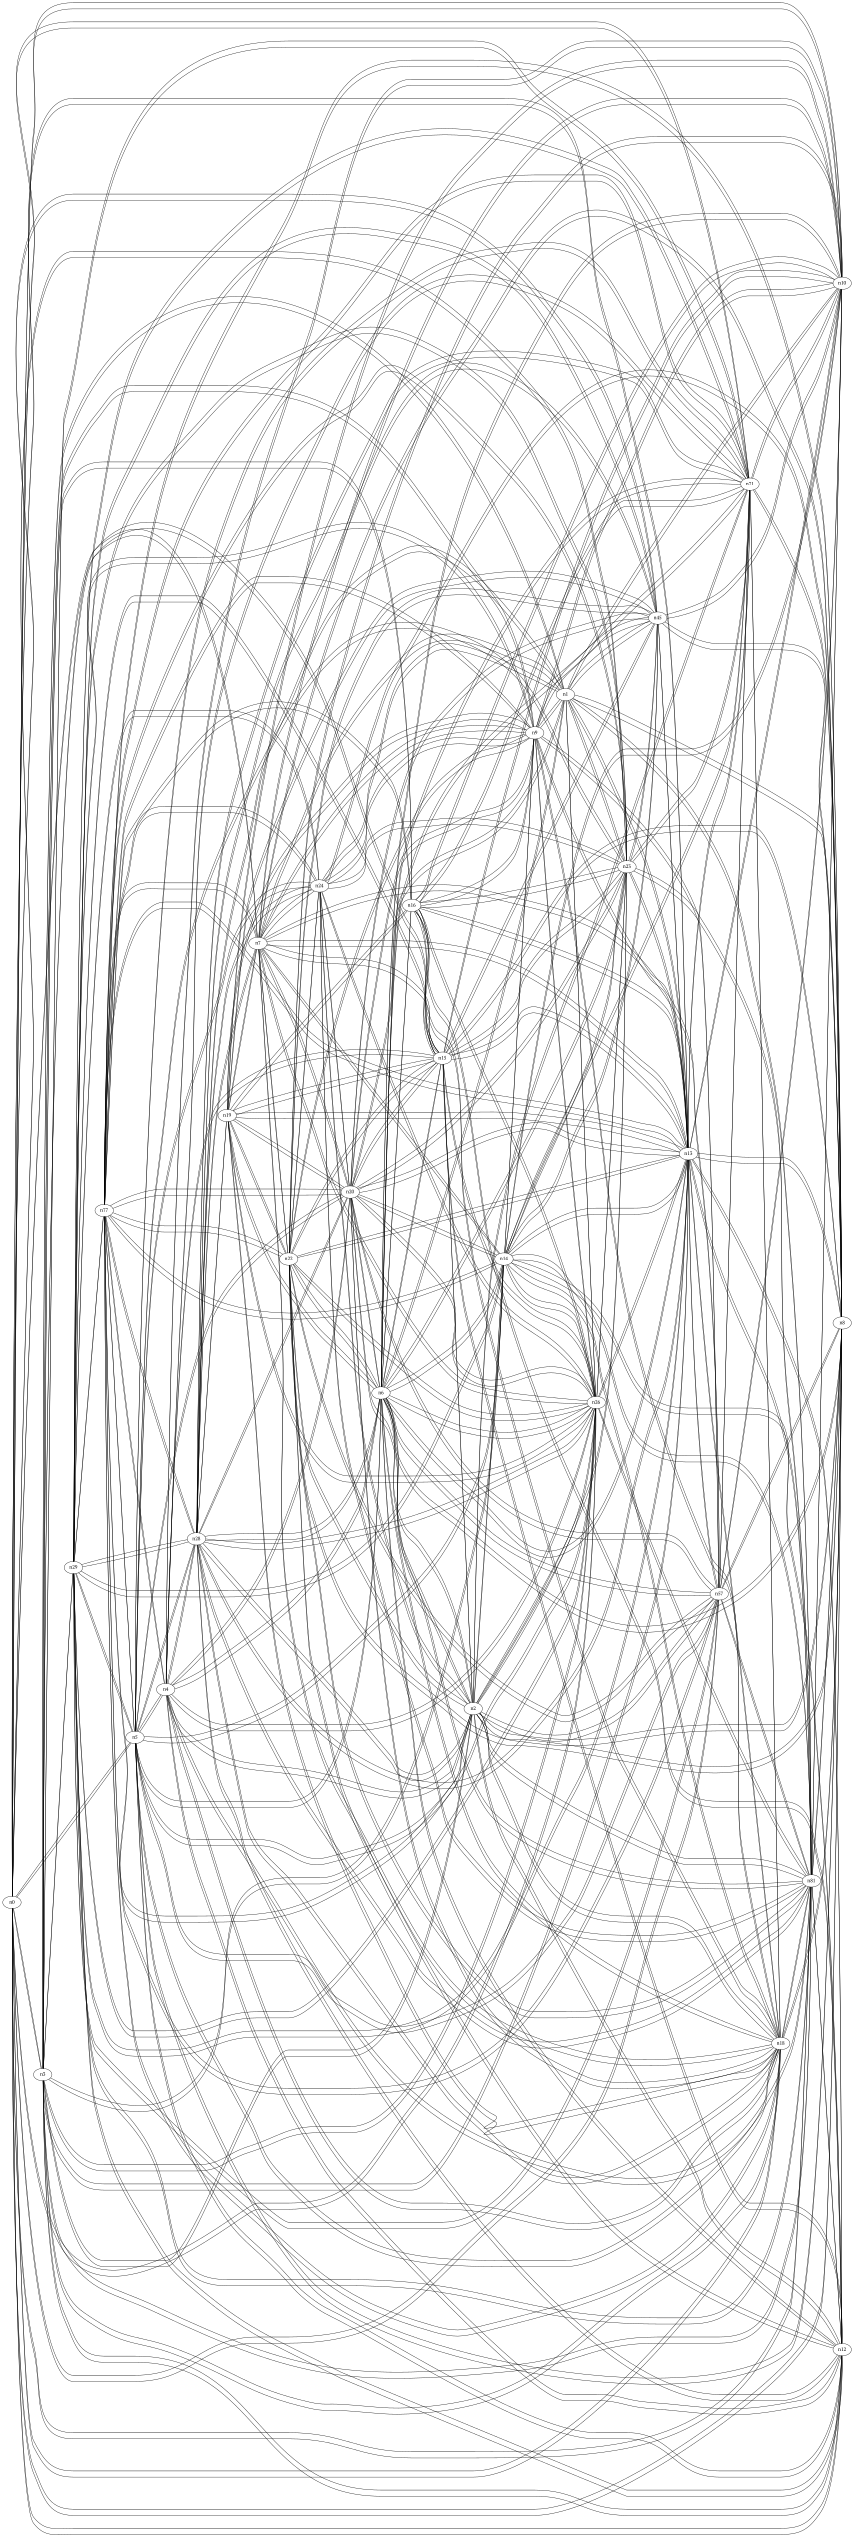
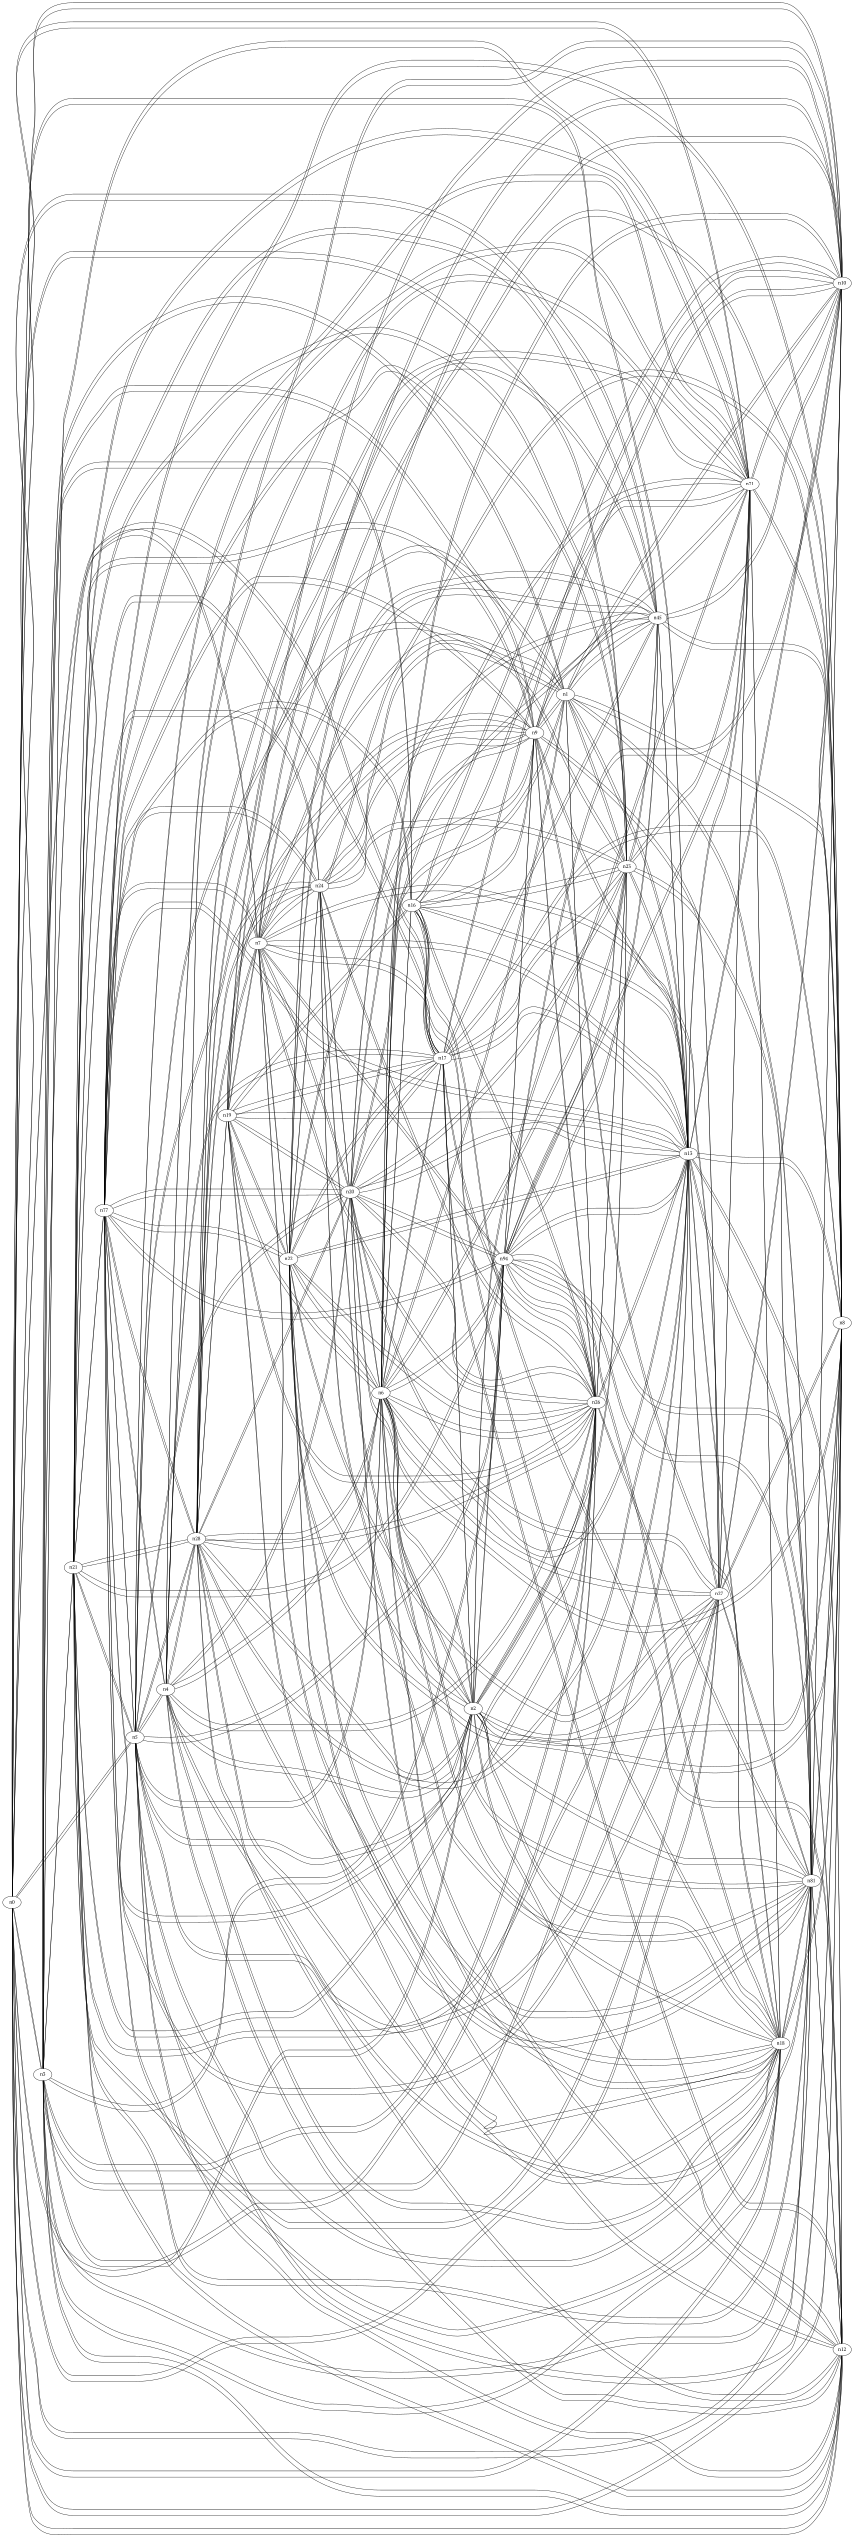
node "n15": label "n15" -> "n17"
node "n14": label "n14" -> "n94"
node "n29": label "n29" -> "n21"
node "n57": label "n57" -> "n27"
